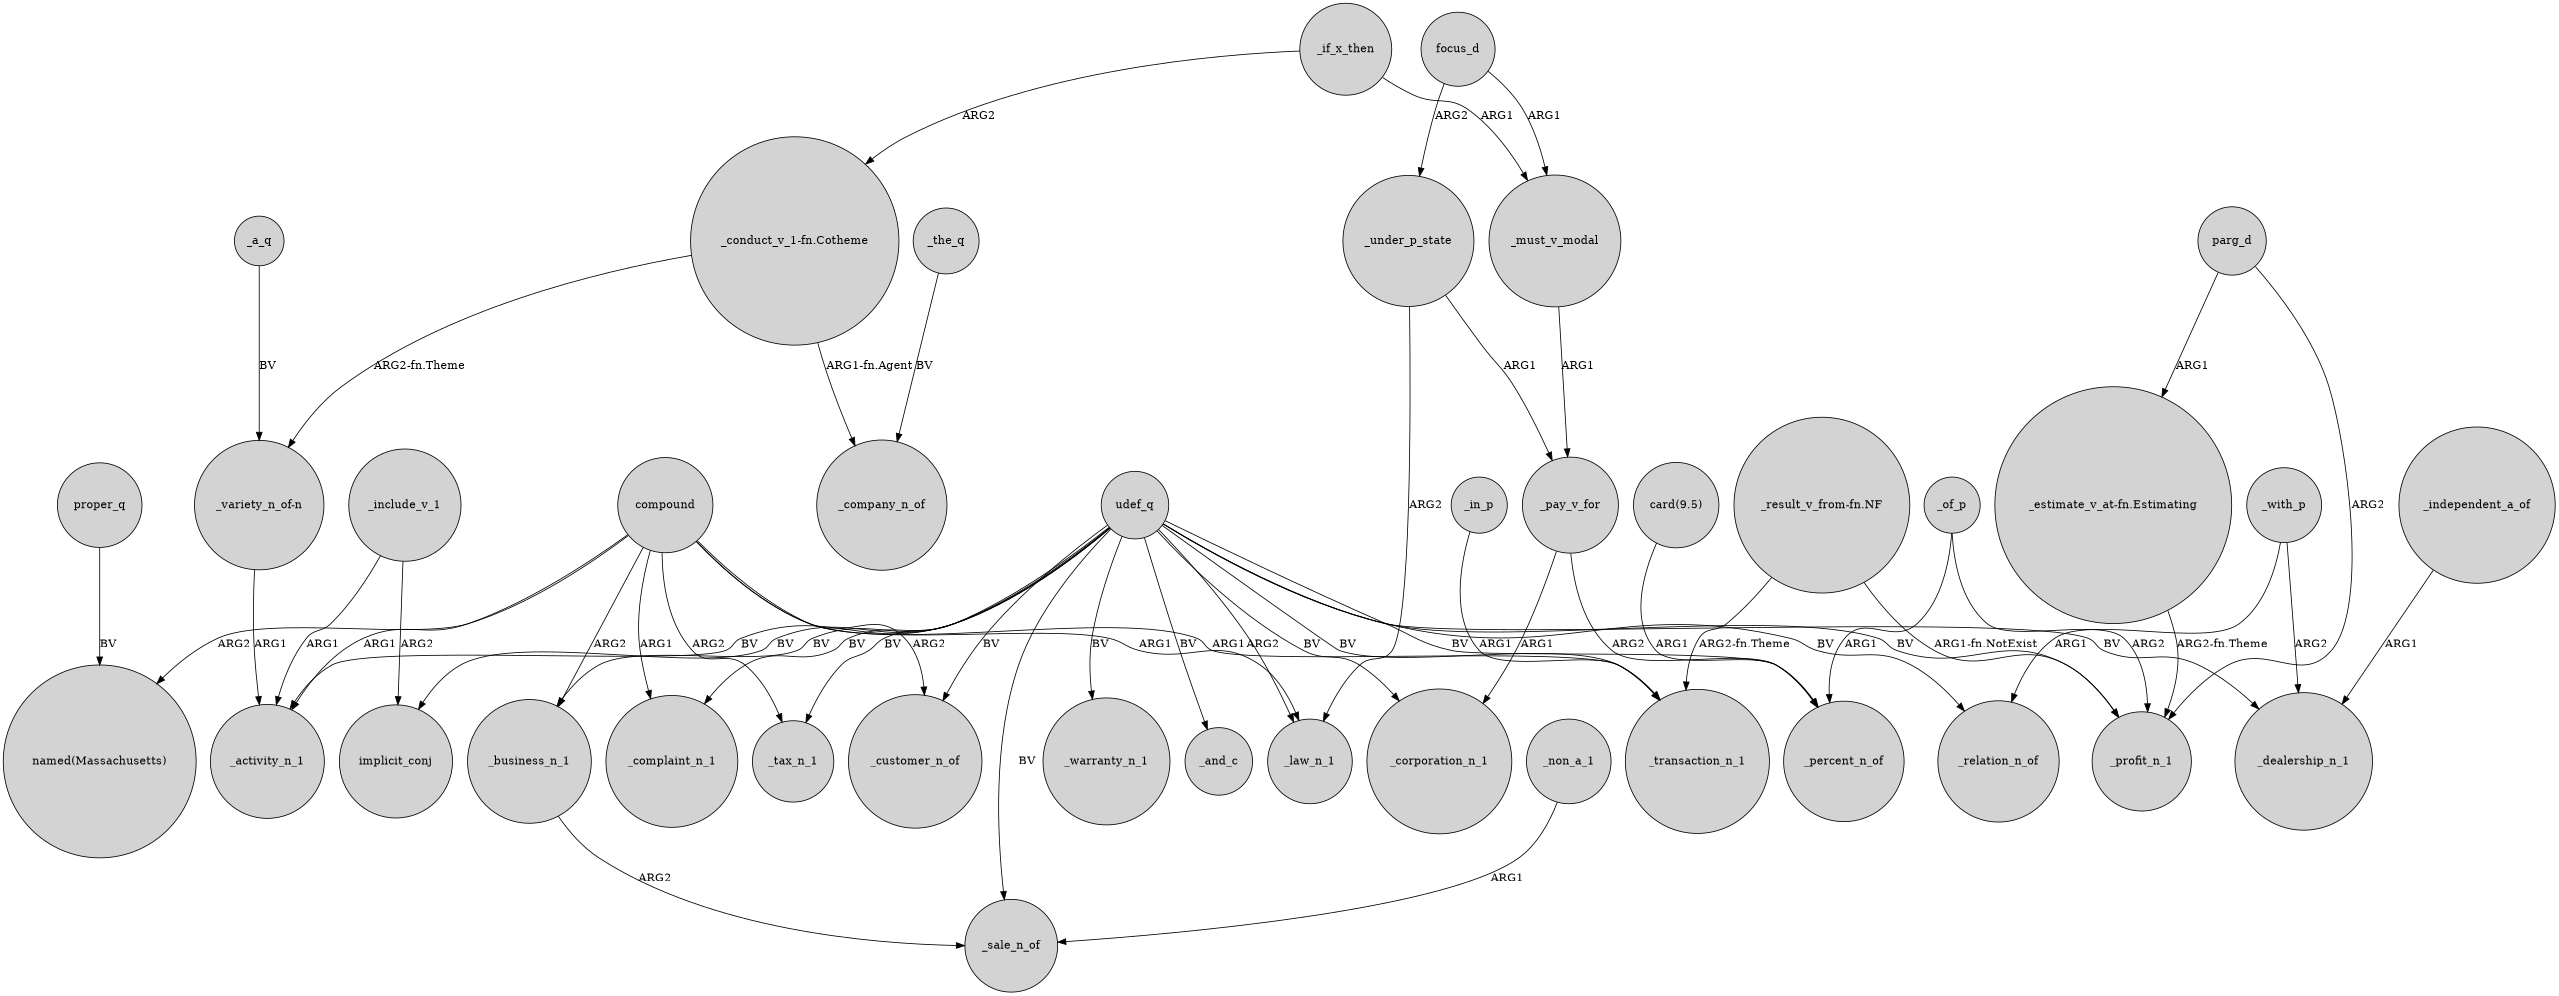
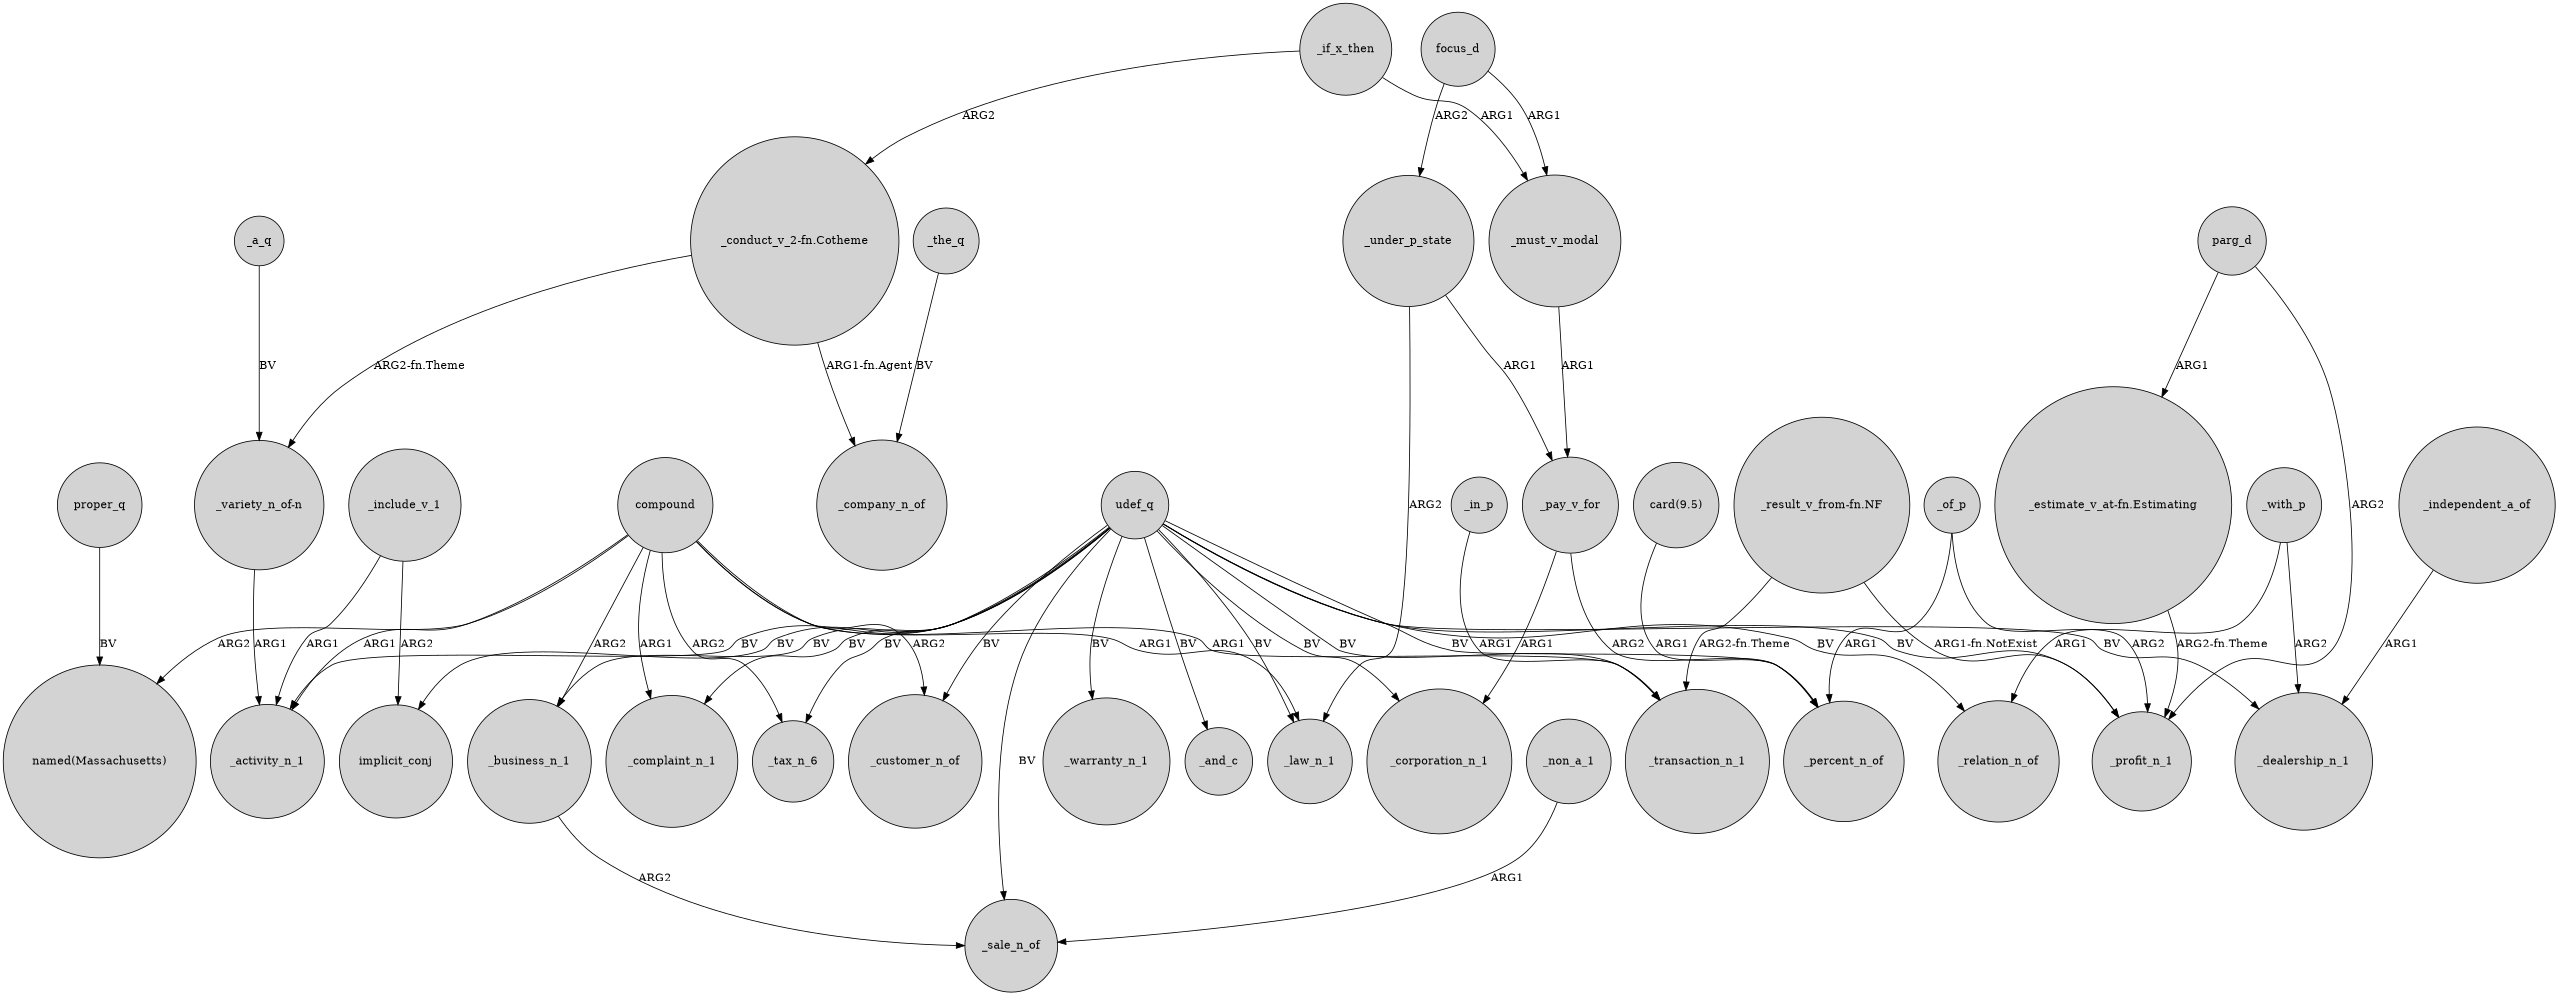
node "_conduct_v_1-fn.Cotheme": label "_conduct_v_1-fn.Cotheme" -> "_conduct_v_2-fn.Cotheme"
edge "udef_q" -> "_law_n_1": label "ARG2" -> "BV"
node "_tax_n_1": label "_tax_n_1" -> "_tax_n_6"
